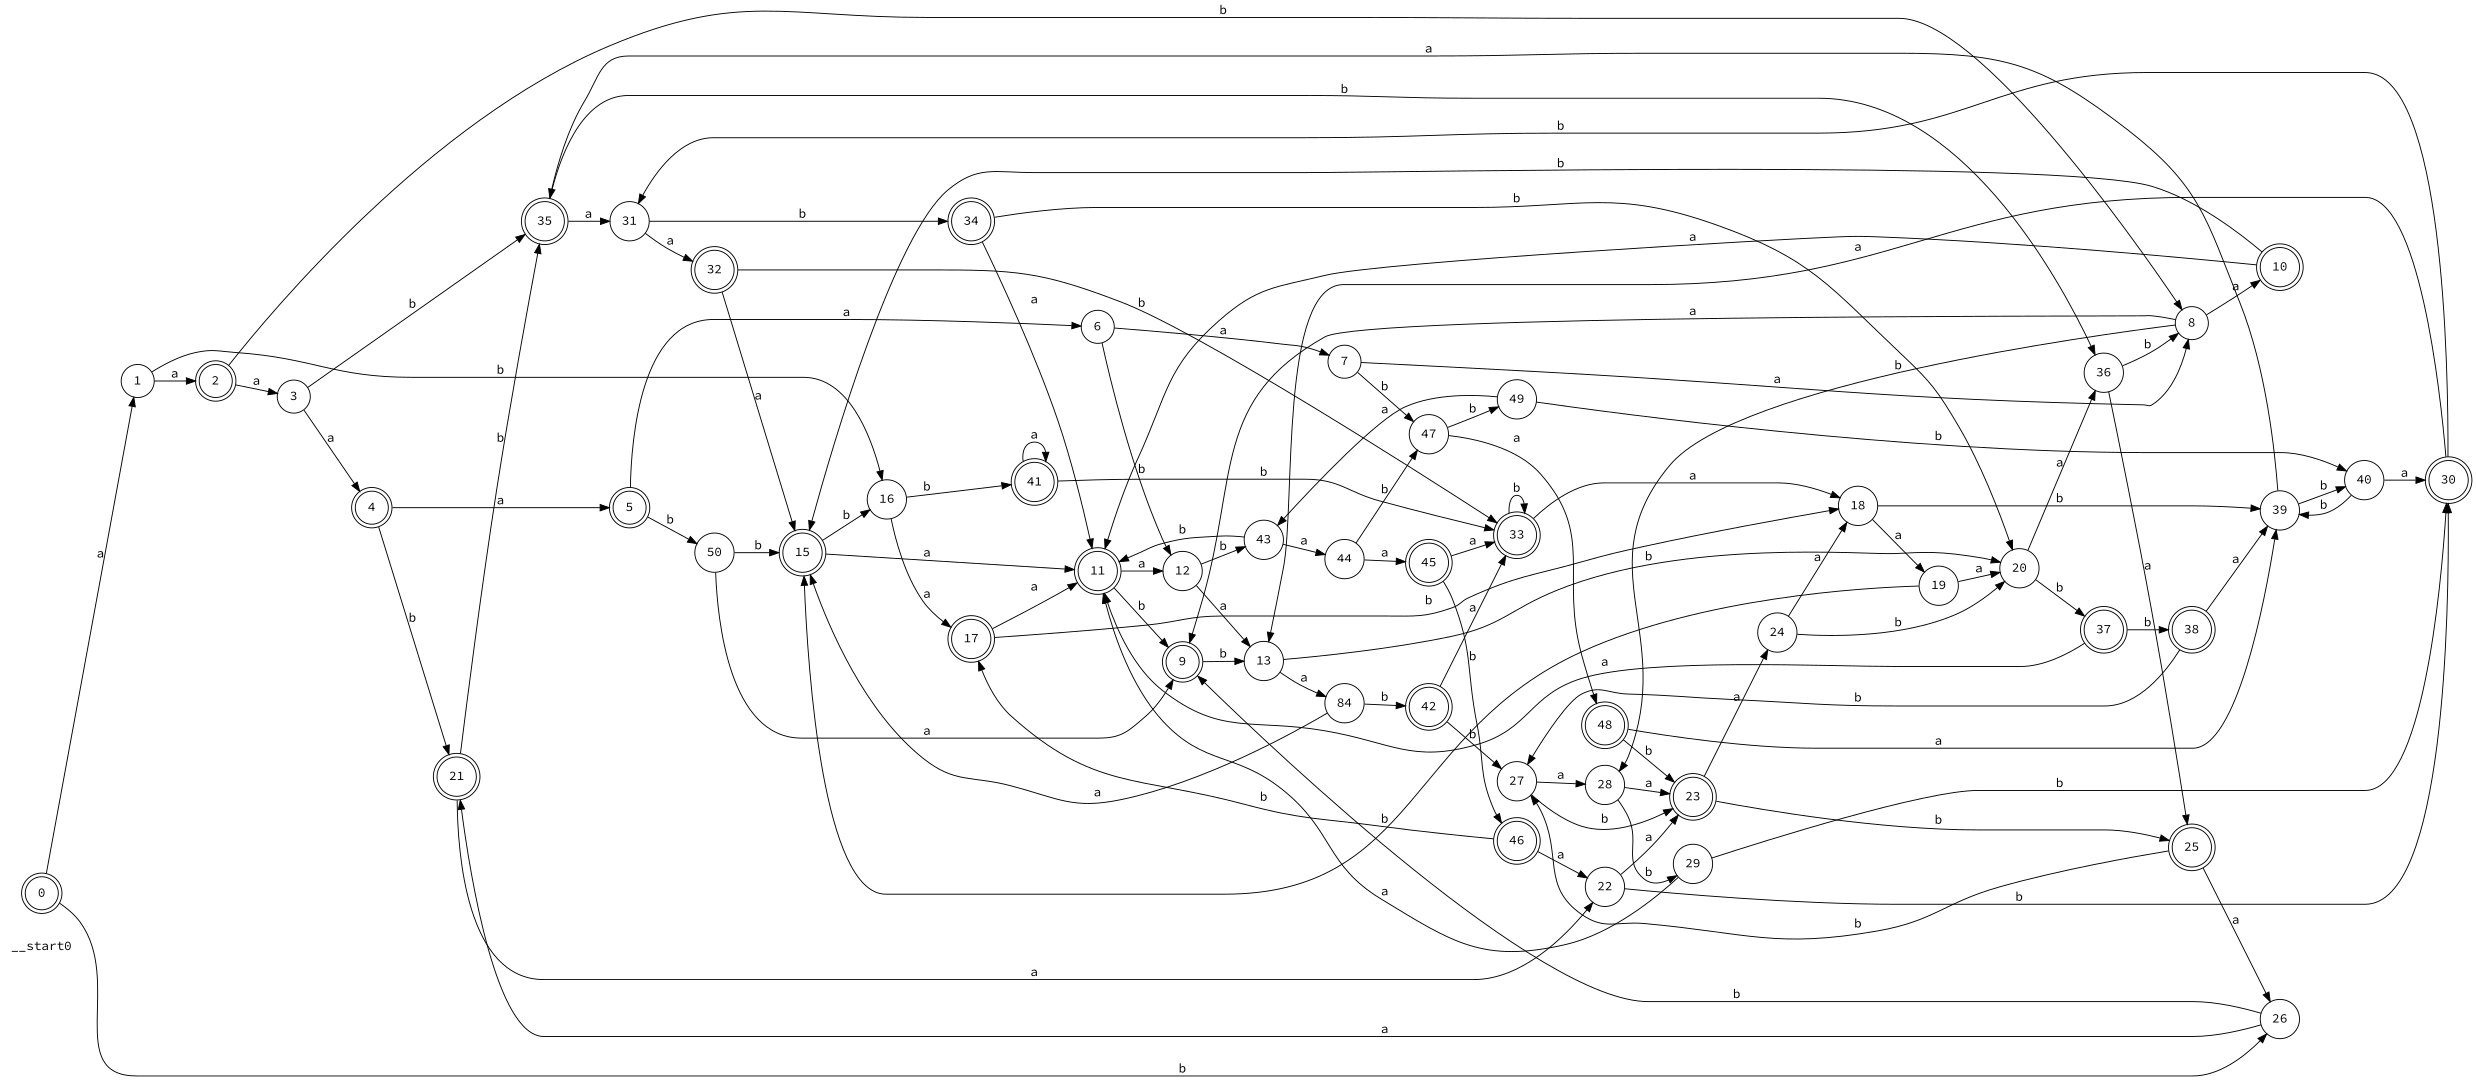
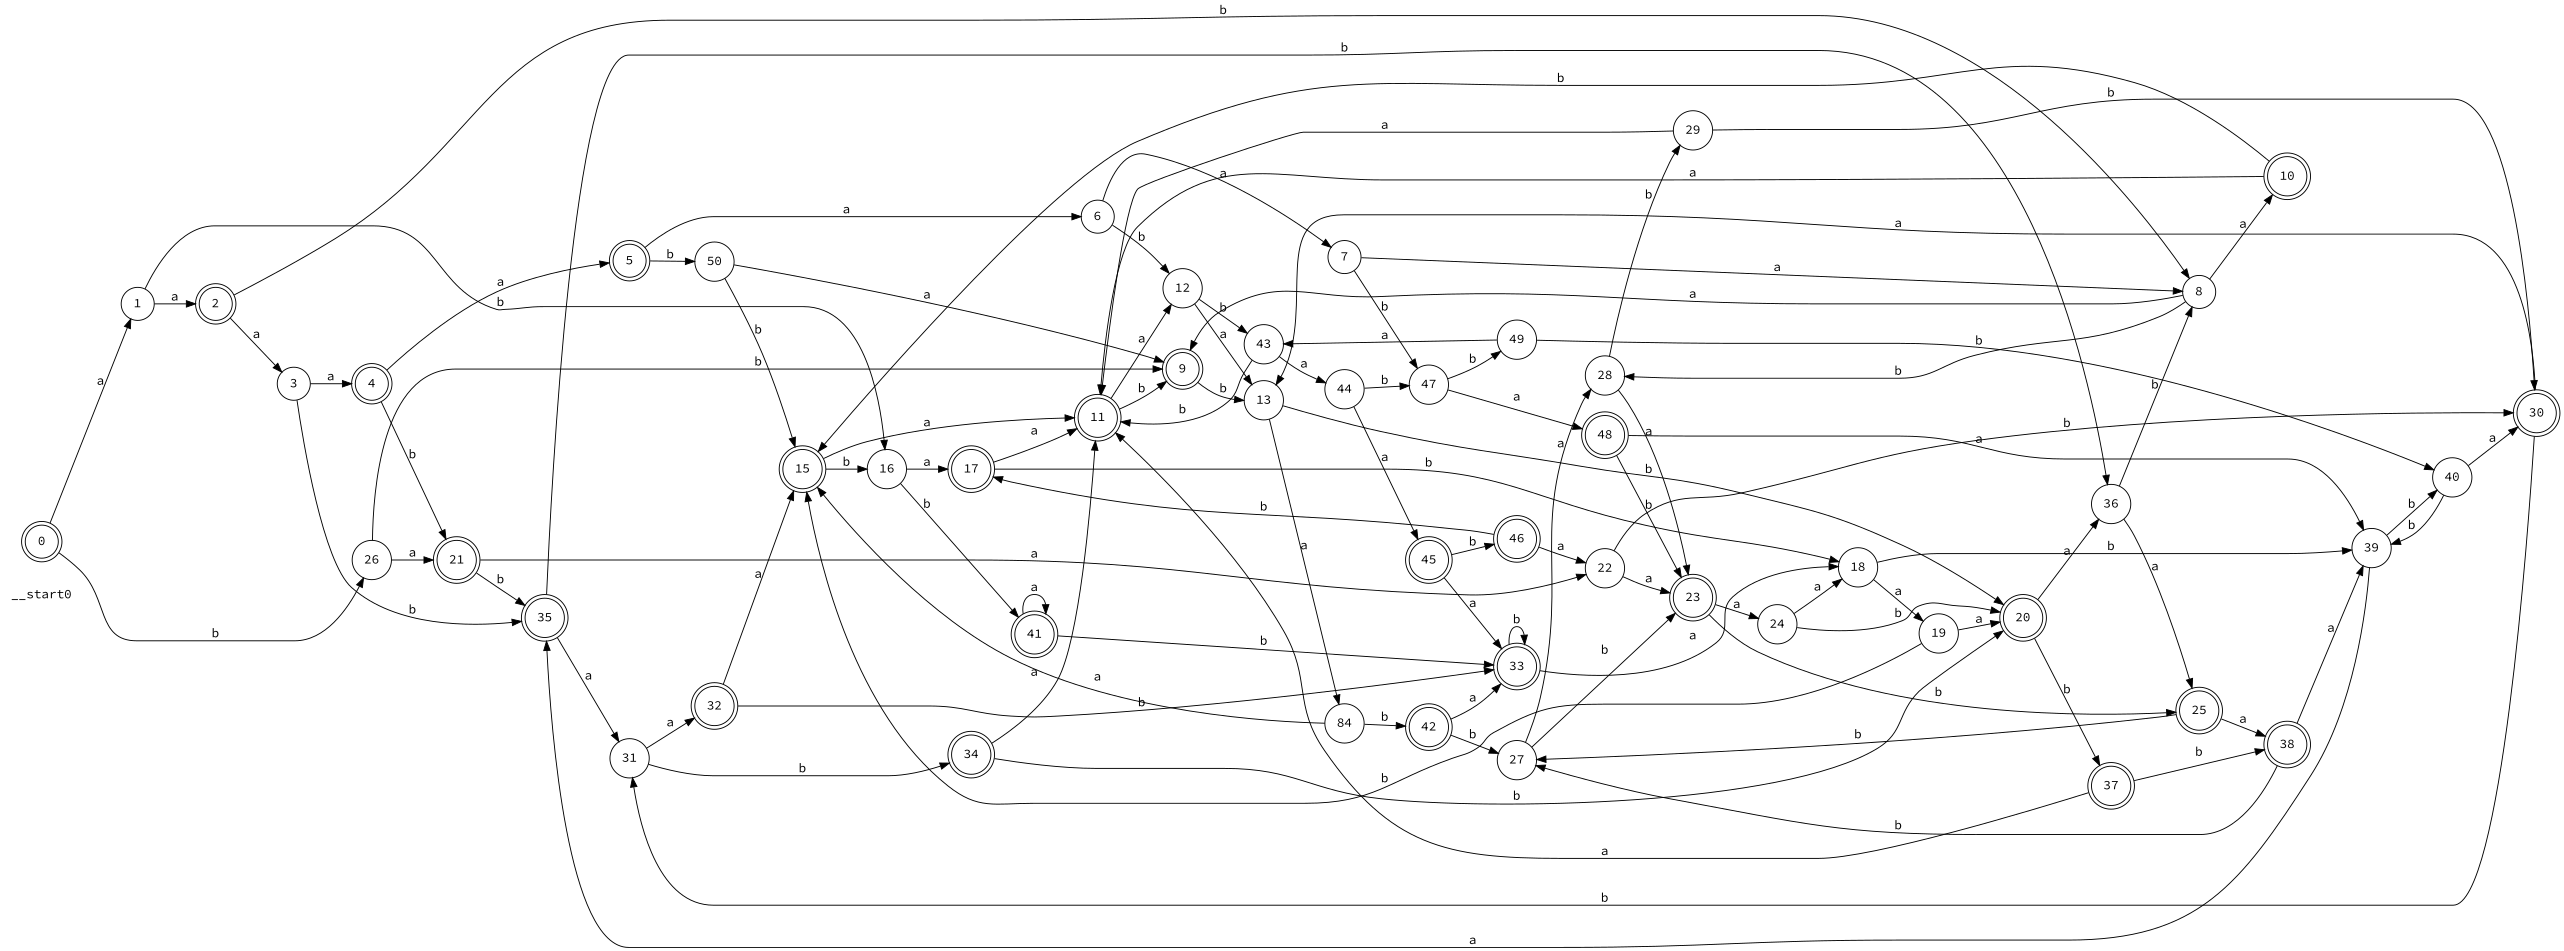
node "20": shape circle -> doublecircle
edge "25" -> "26": now "25" -> "38"
